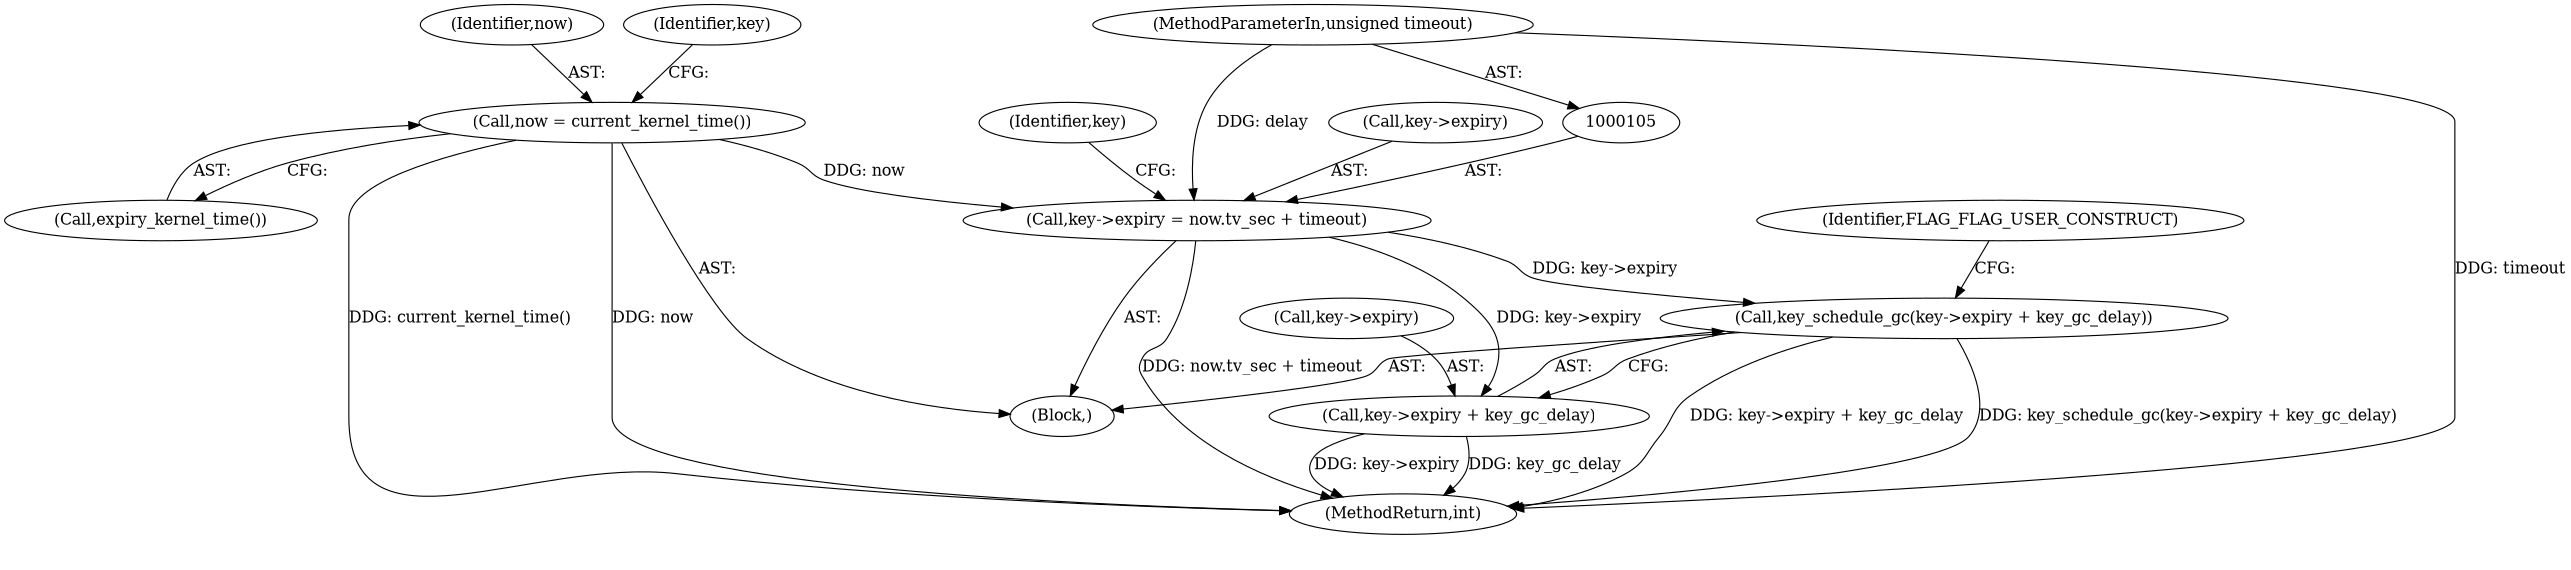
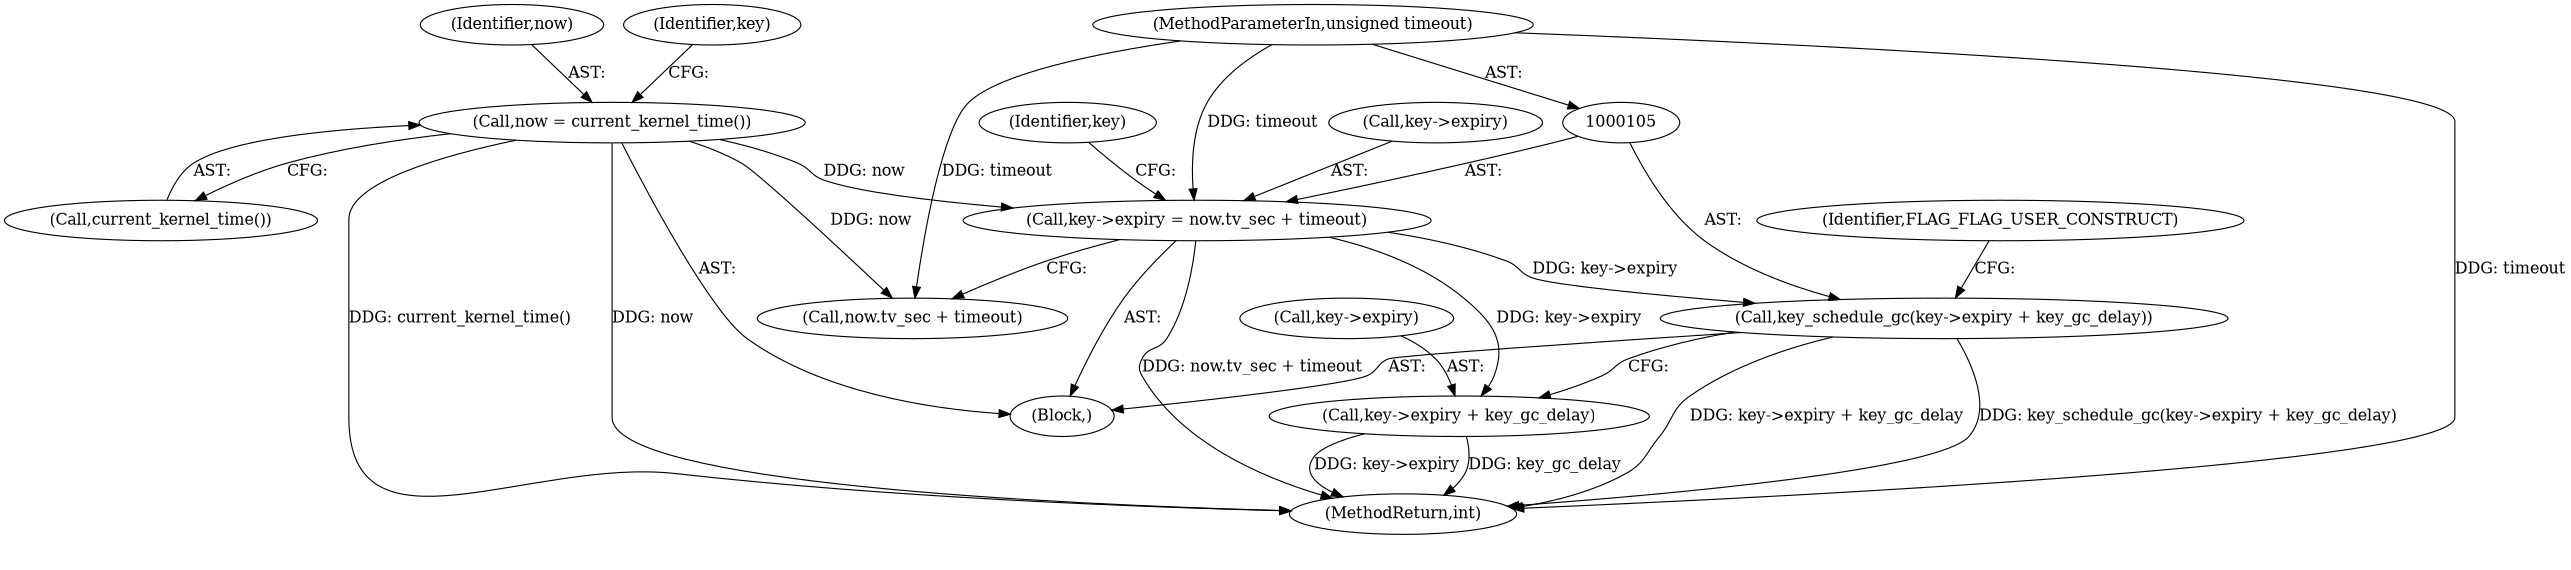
edge "(MethodParameterIn,unsigned timeout)" -> "(Call,key->expiry = now.tv_sec + timeout)": label "DDG: delay" -> "DDG: timeout"
node "(Call,expiry_kernel_time())": label "(Call,expiry_kernel_time())" -> "(Call,current_kernel_time())"
node "(Call,now.tv_sec + timeout)": added
edge "(Call,key->expiry + key_gc_delay)" -> "(Call,key_schedule_gc(key->expiry + key_gc_delay))": now "1000105" -> "(Call,key_schedule_gc(key->expiry + key_gc_delay))"
